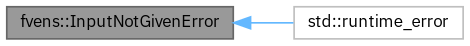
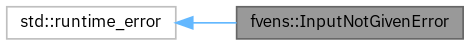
edge "std::runtime_error" -> "fvens::InputNotGivenError": reversed
